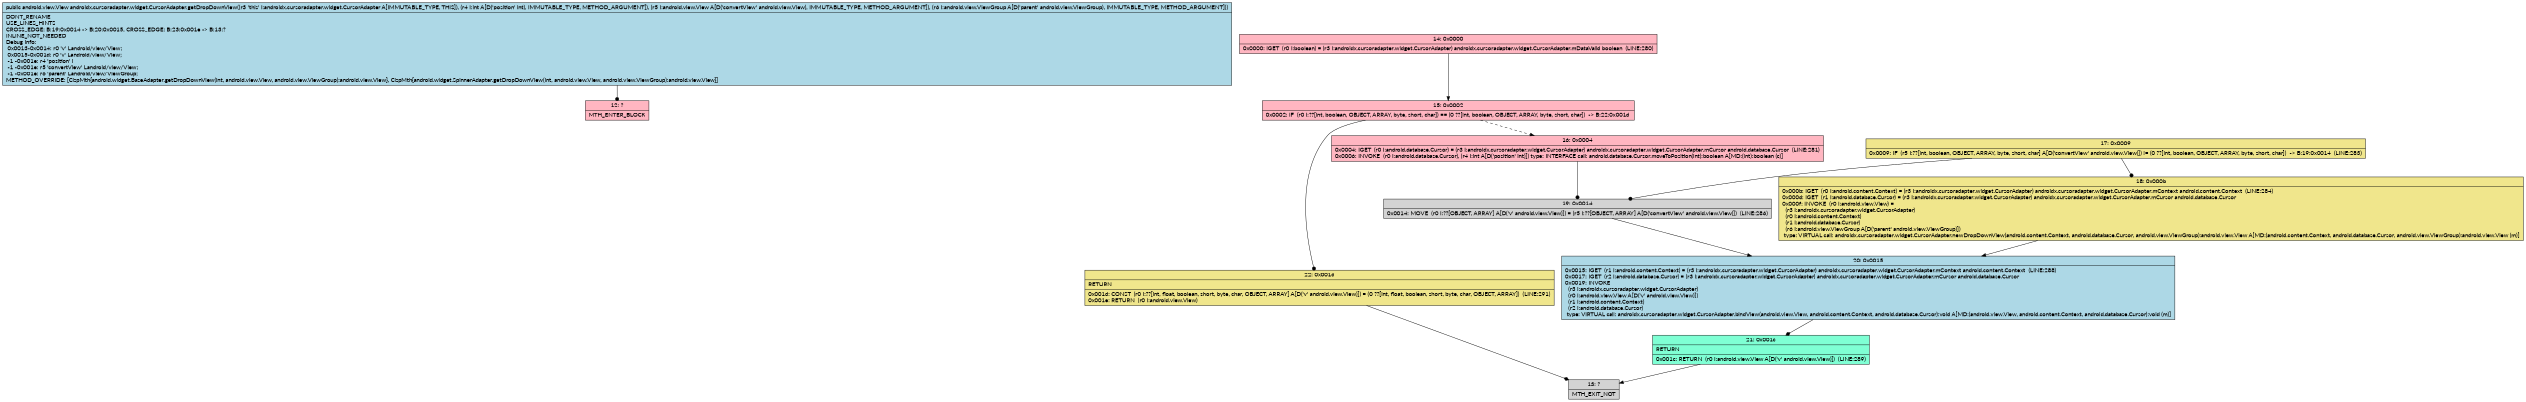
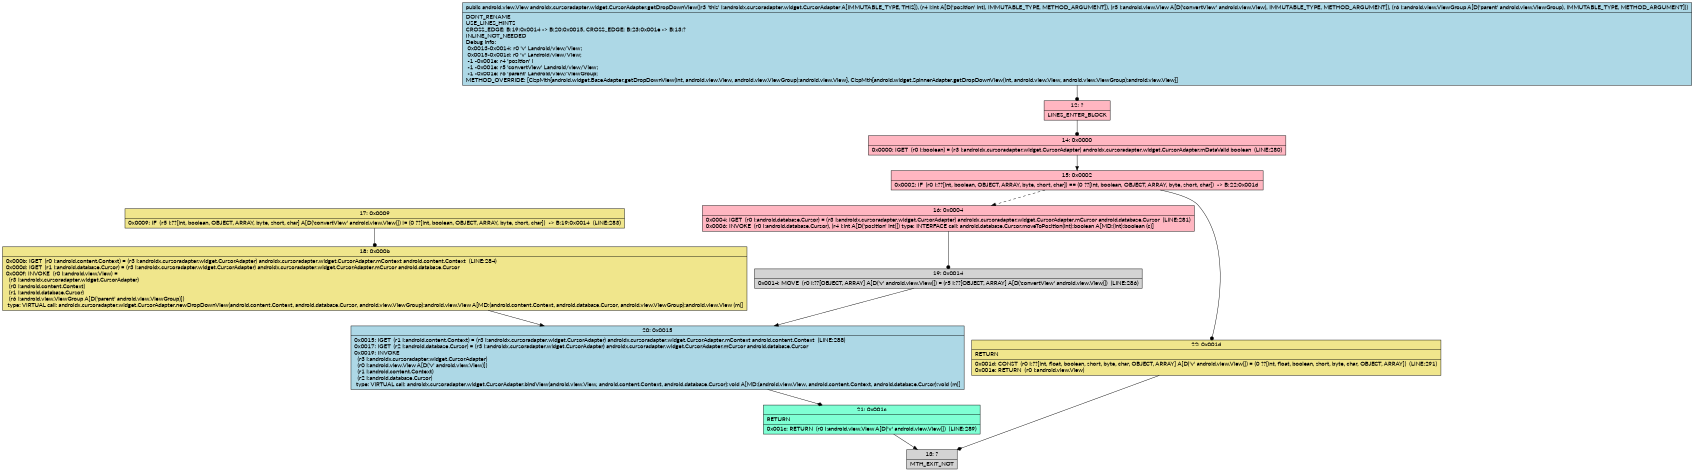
node "12: ?": text "MTH_ENTER_BLOCK" -> "LINES_ENTER_BLOCK"
edge "12: ?" -> "14: 0x0000": added
edge "17: 0x0009" -> "19: 0x0014": removed
